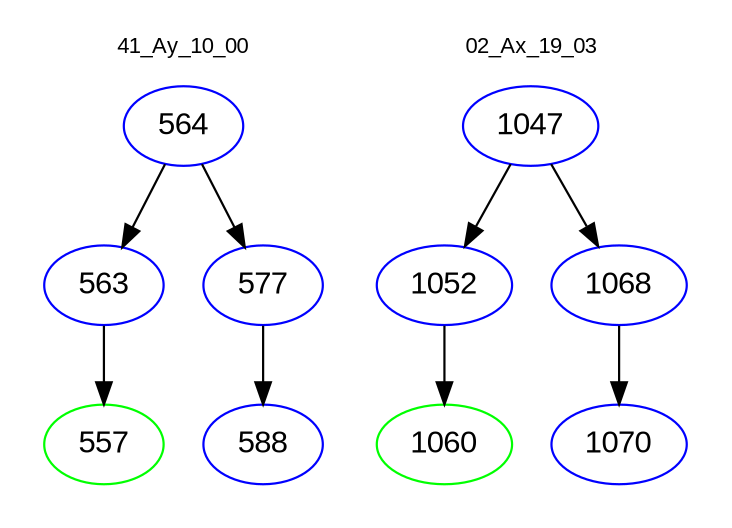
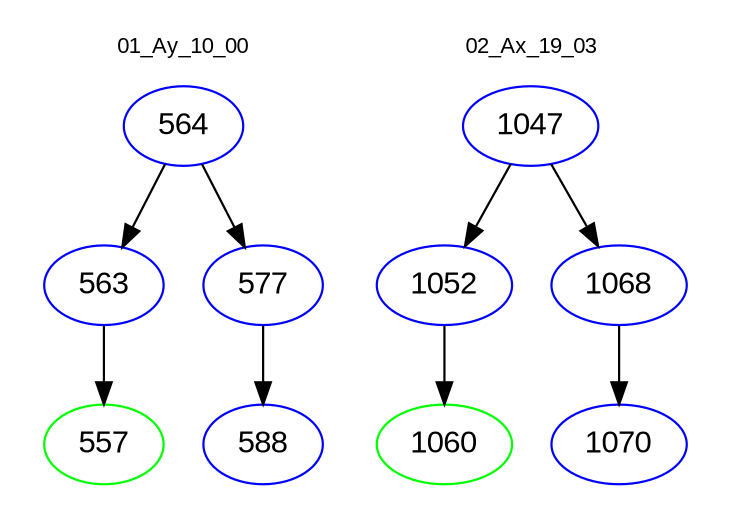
cluster "41_Ay_10_00": label "41_Ay_10_00" -> "01_Ay_10_00"
